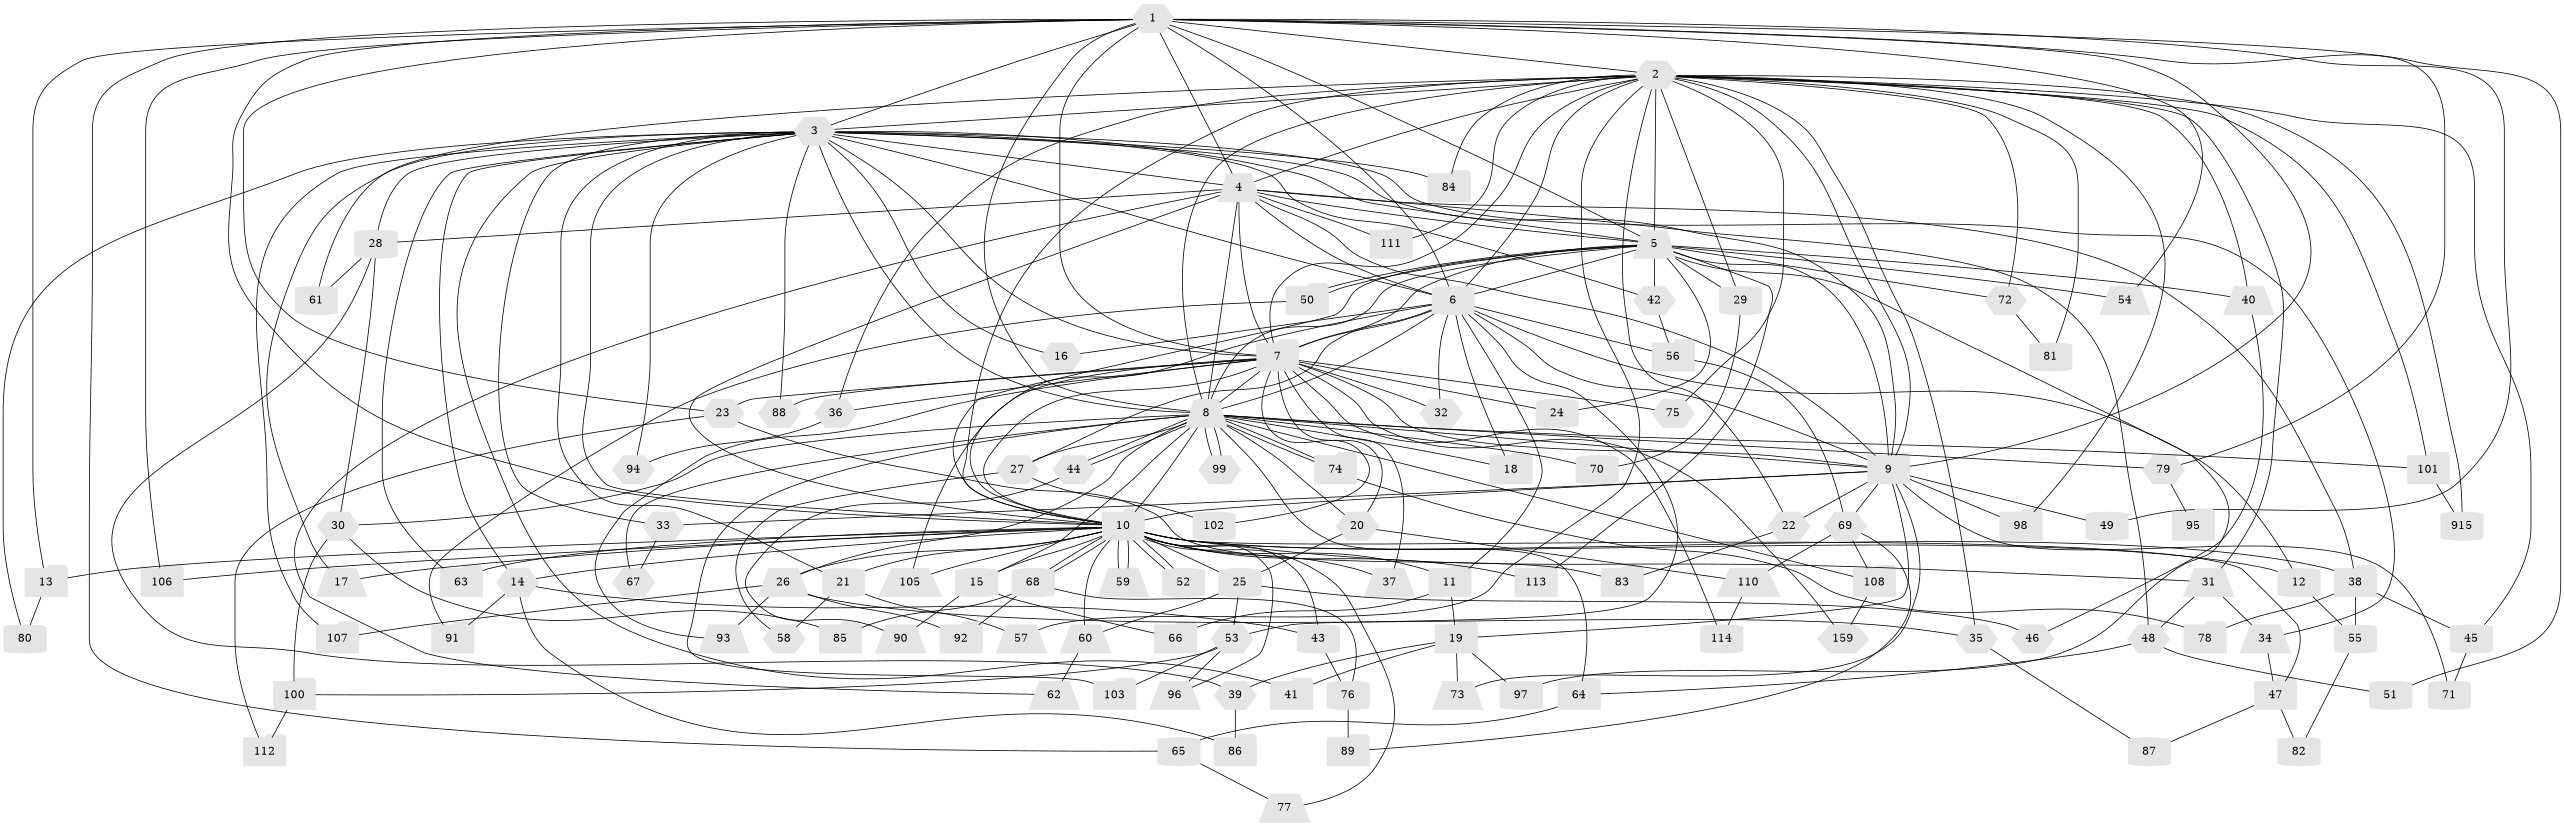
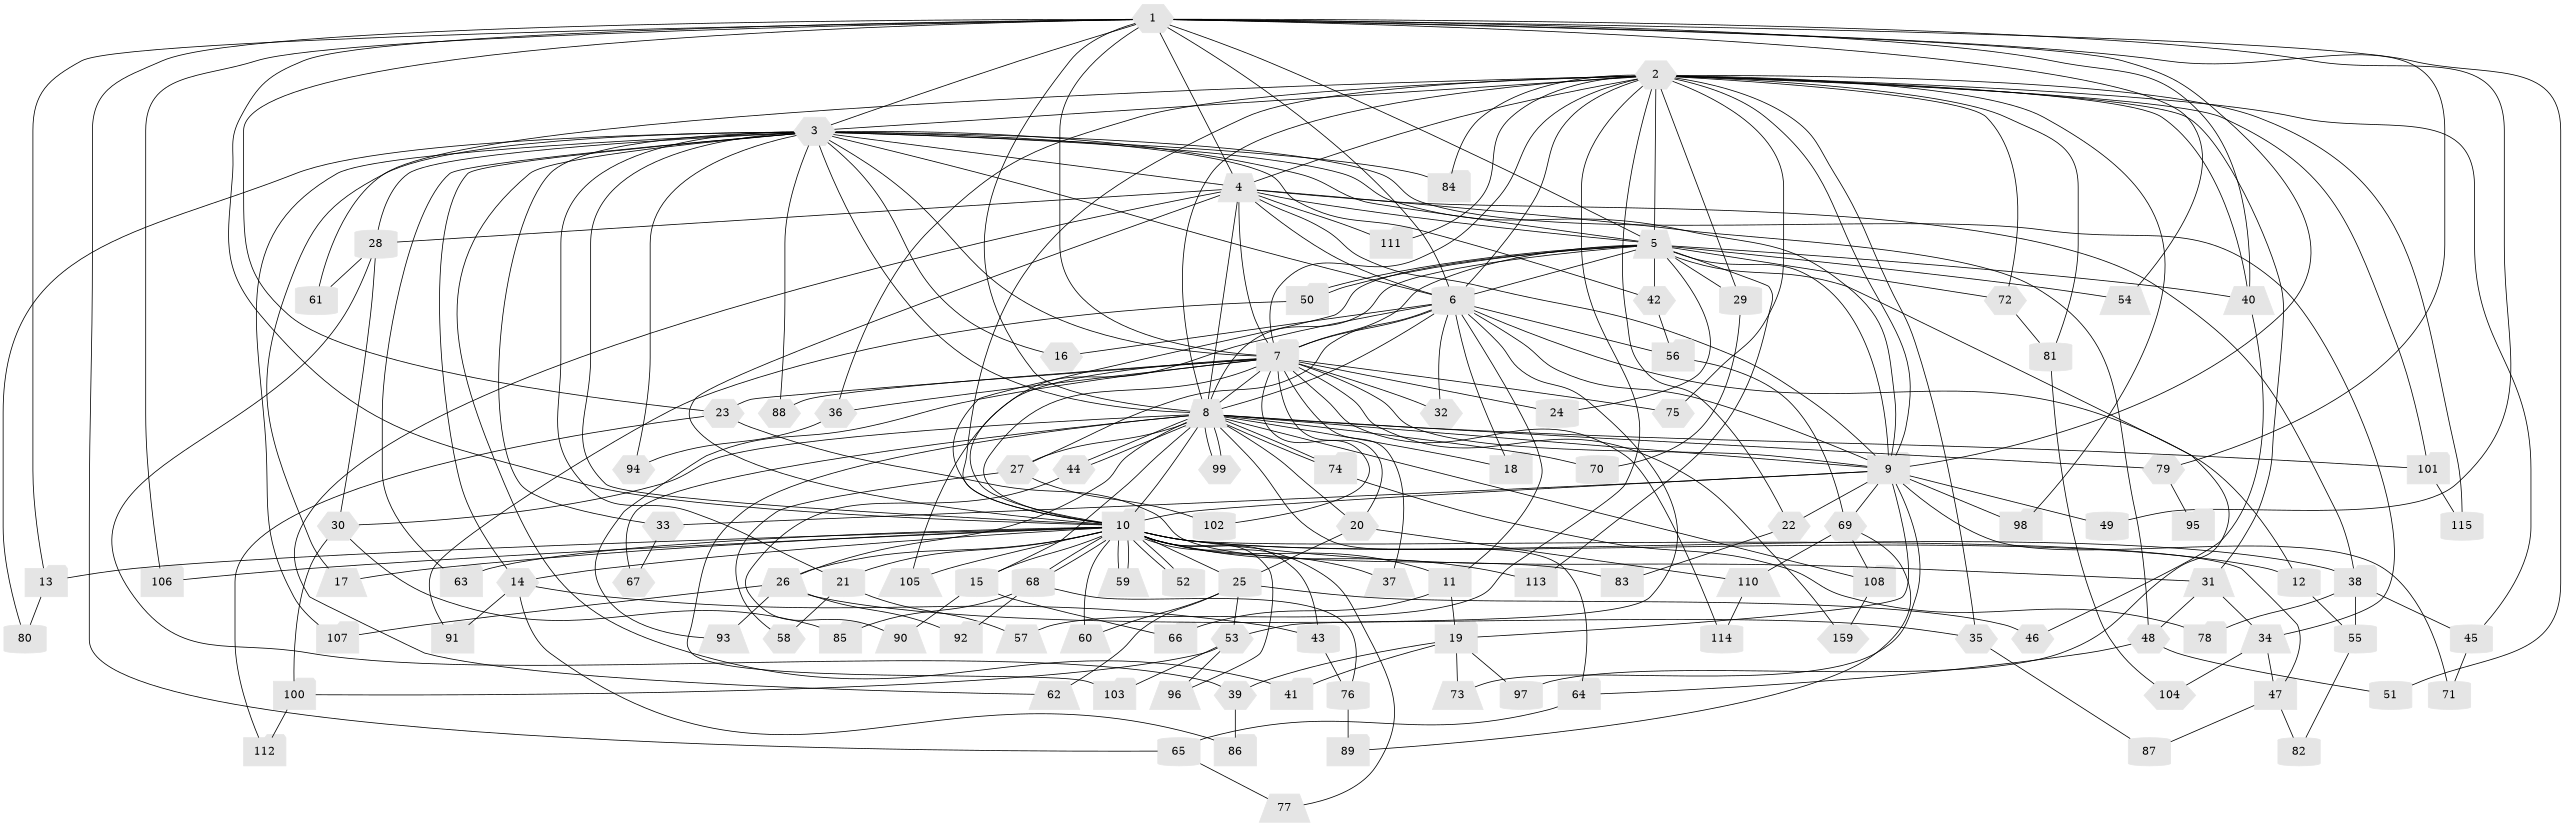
edge "1" -- "2": now "1" -- "40"
node "915": label "915" -> "115"
edge "60" -- "62": now "25" -- "62"
node "104": added
